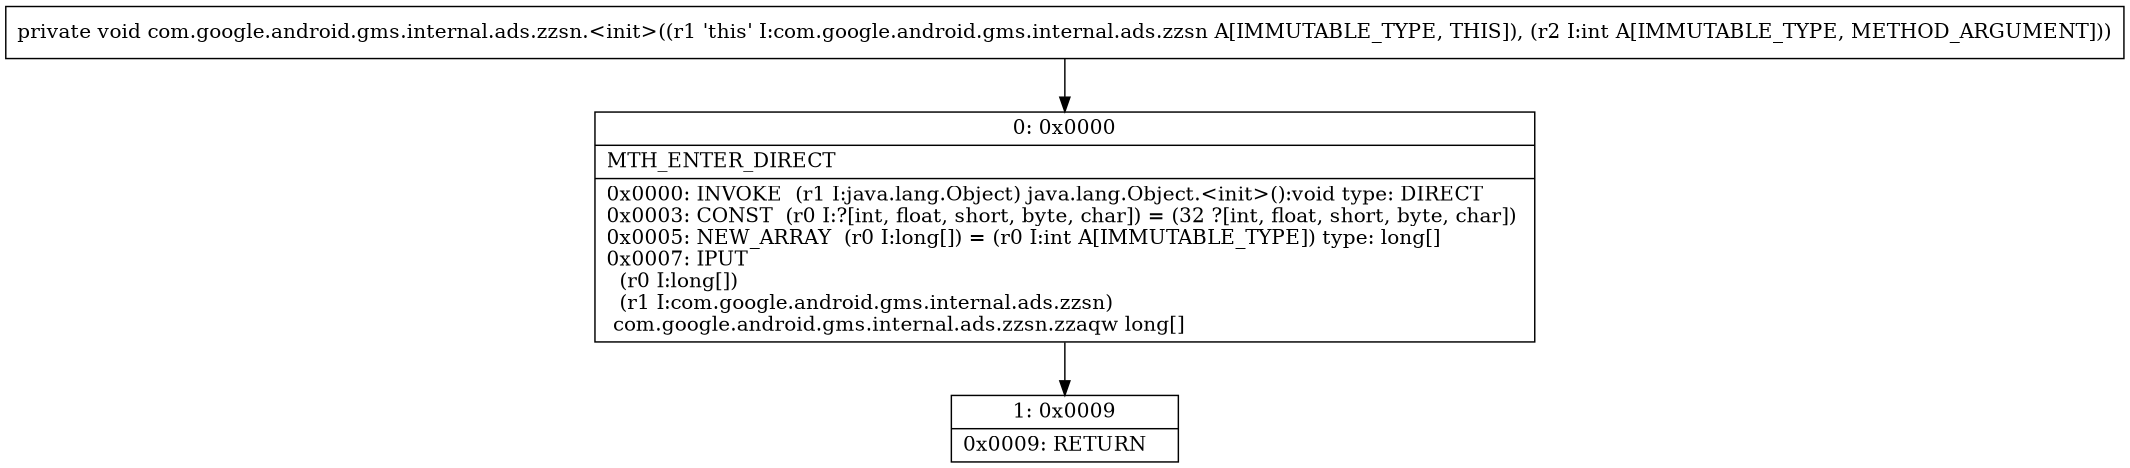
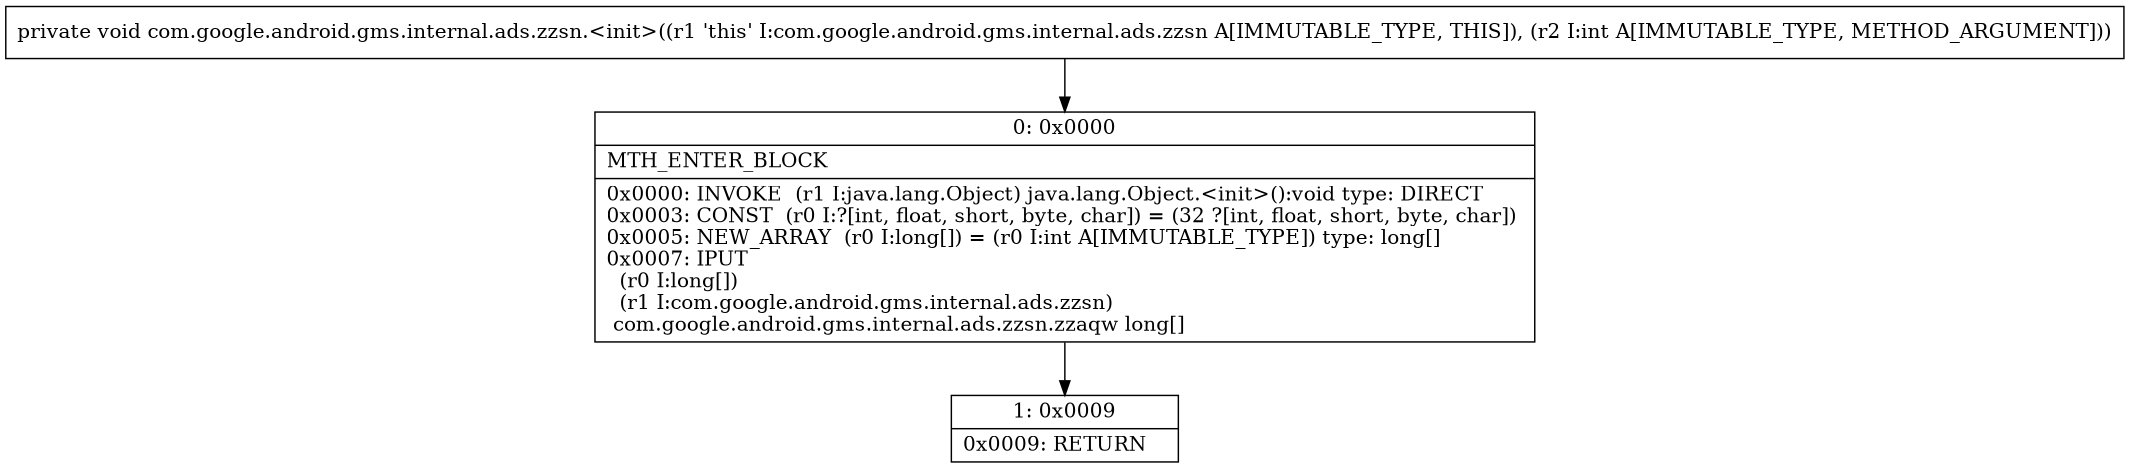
node "0: 0x0000": text "MTH_ENTER_DIRECT" -> "MTH_ENTER_BLOCK"
